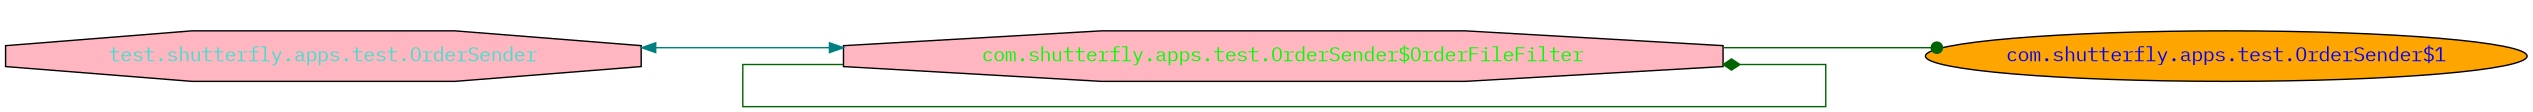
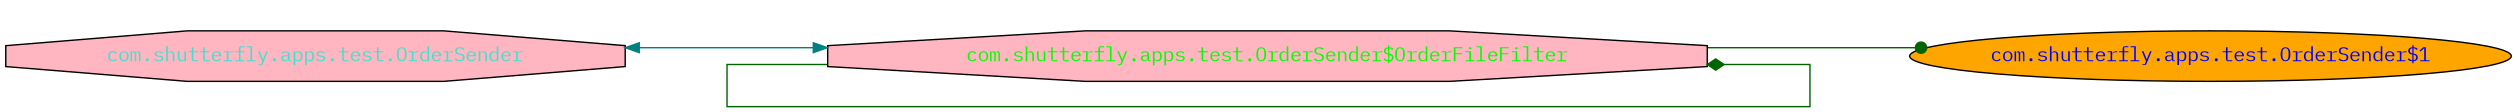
node "test.shutterfly.apps.test.OrderSender": label "test.shutterfly.apps.test.OrderSender" -> "com.shutterfly.apps.test.OrderSender"
